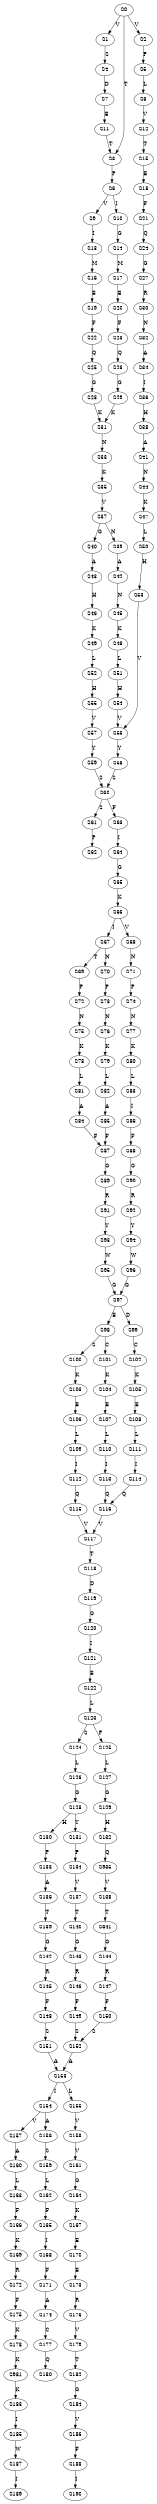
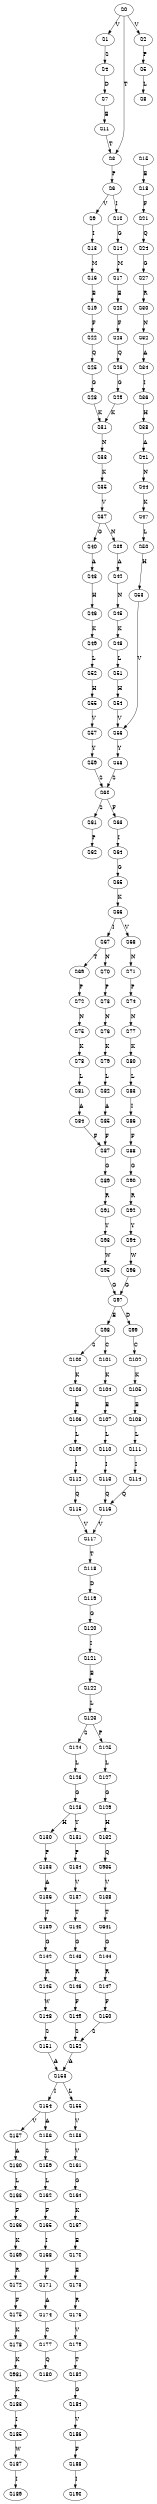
node "S12": removed
edge "S145" -> "S148": label "F" -> "W"
